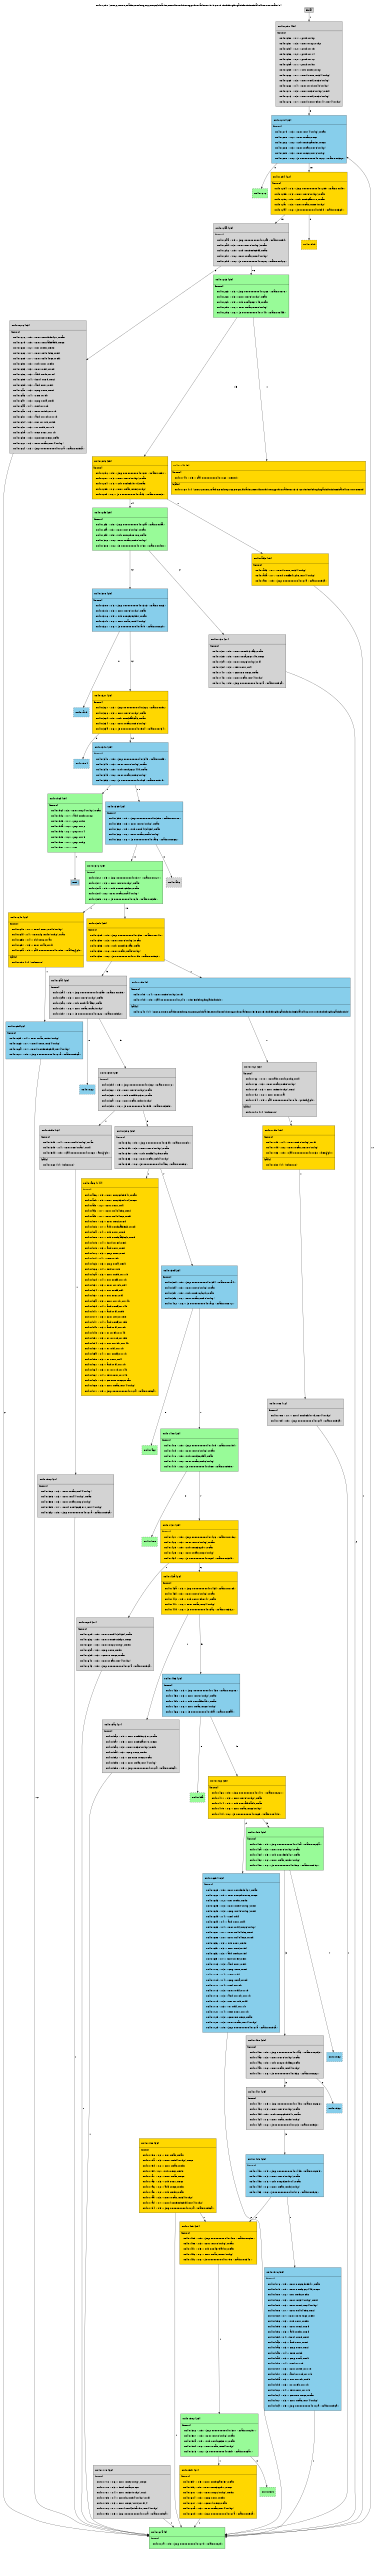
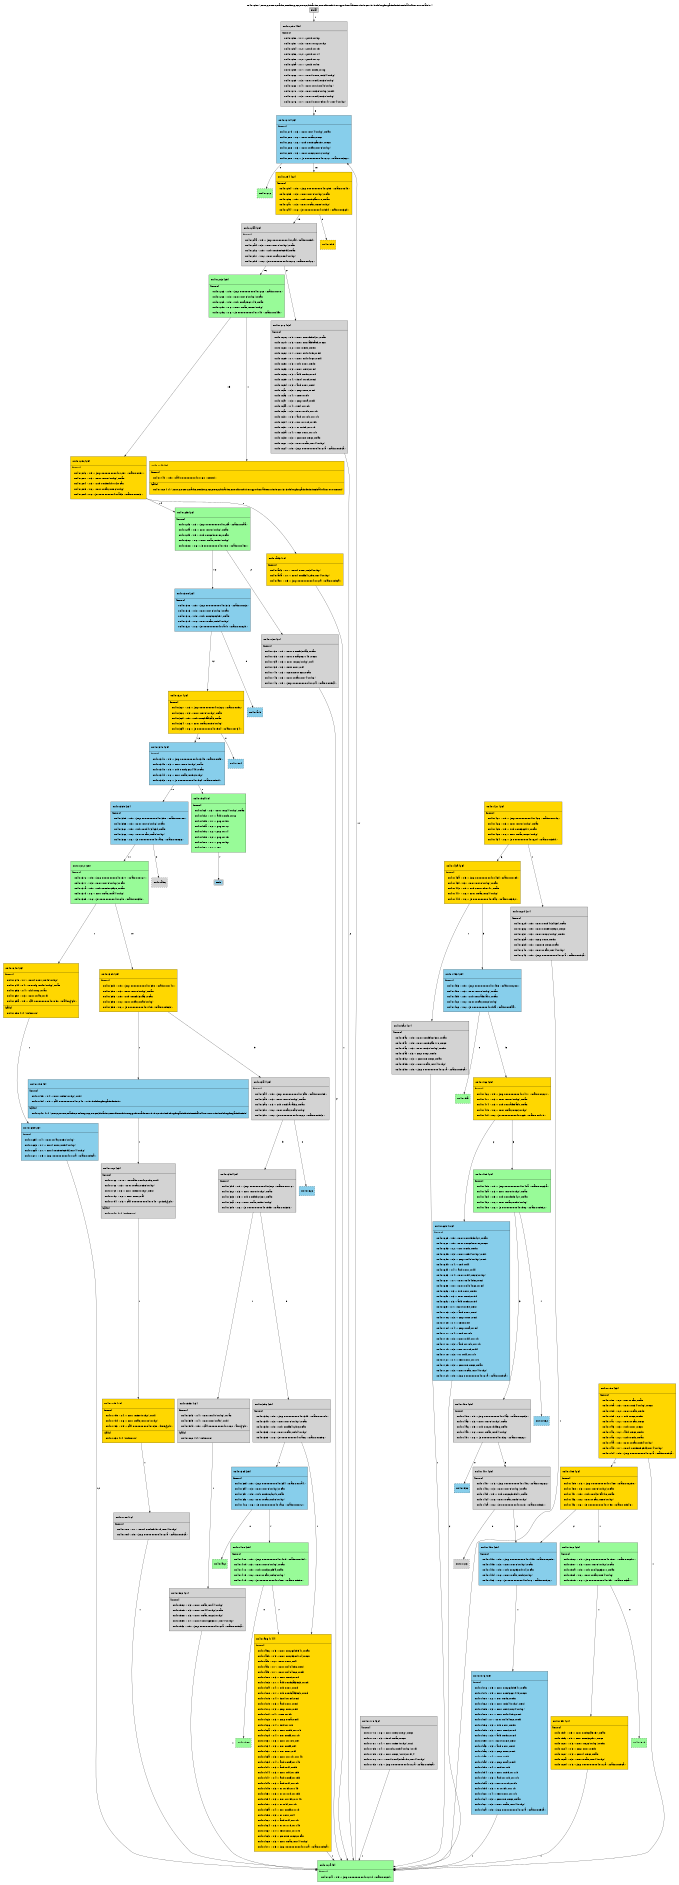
edge "0x401408 [25]" -> "0x401421 [25]": now "0x401408 [25]" -> "0x401ae6 [144]"
node "0x401c13": added
edge "0x401ae6 [144]" -> "0x401c1a [5]": added, label "1"
edge "0x4014d0 [25]" -> "0x4014e9 [25]": reversed
